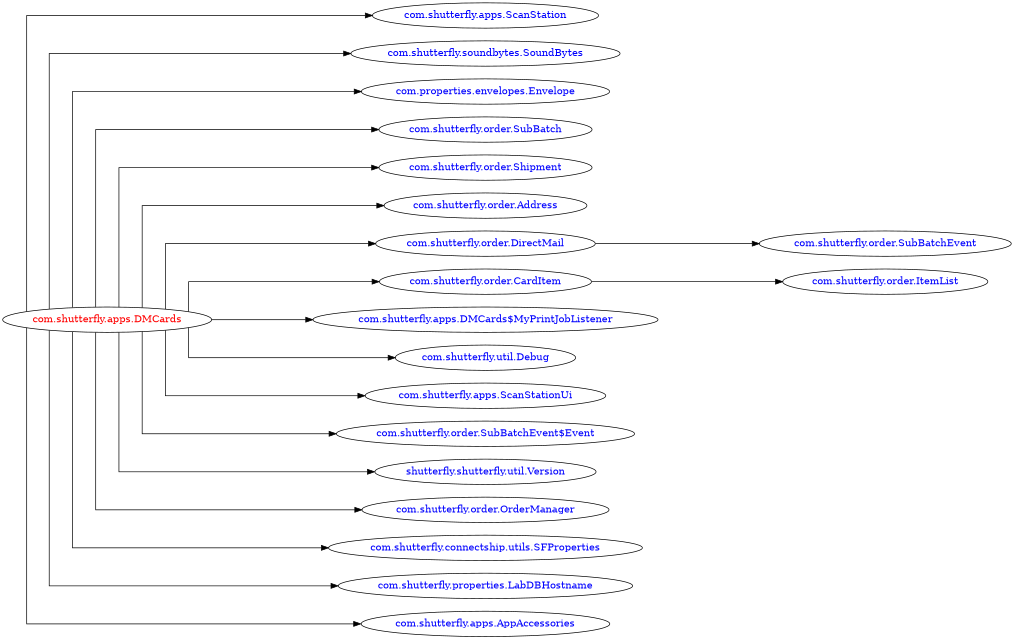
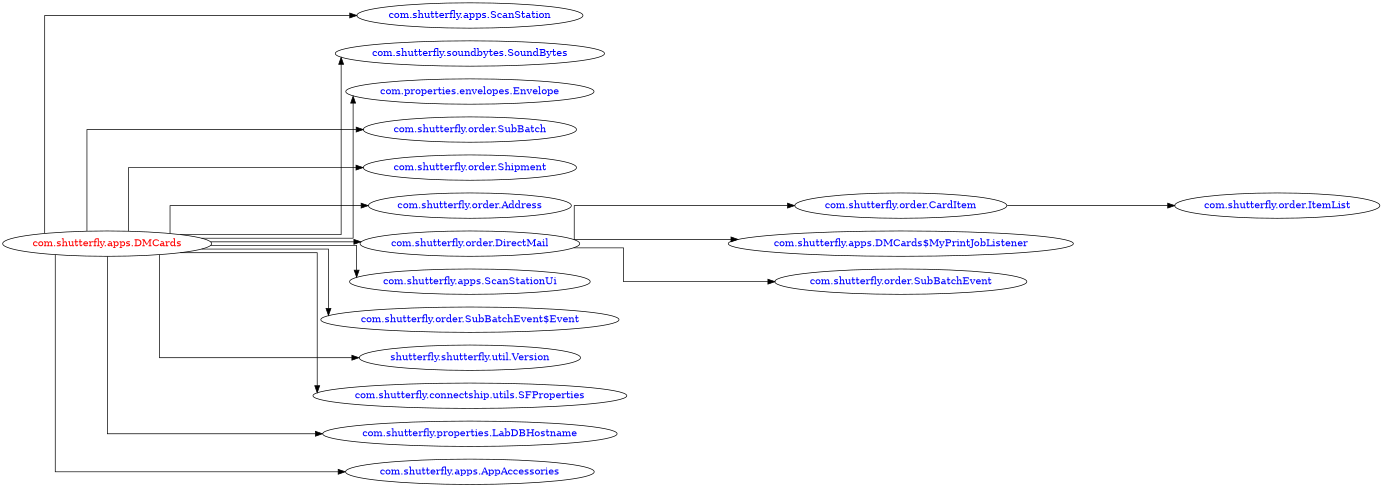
edge "com.shutterfly.apps.DMCards" -> "com.shutterfly.order.CardItem": now "com.shutterfly.order.DirectMail" -> "com.shutterfly.order.CardItem"
edge "com.shutterfly.apps.DMCards" -> "com.shutterfly.apps.DMCards$MyPrintJobListener": now "com.shutterfly.order.DirectMail" -> "com.shutterfly.apps.DMCards$MyPrintJobListener"
node "com.shutterfly.util.Debug": removed
node "com.shutterfly.order.OrderManager": removed
